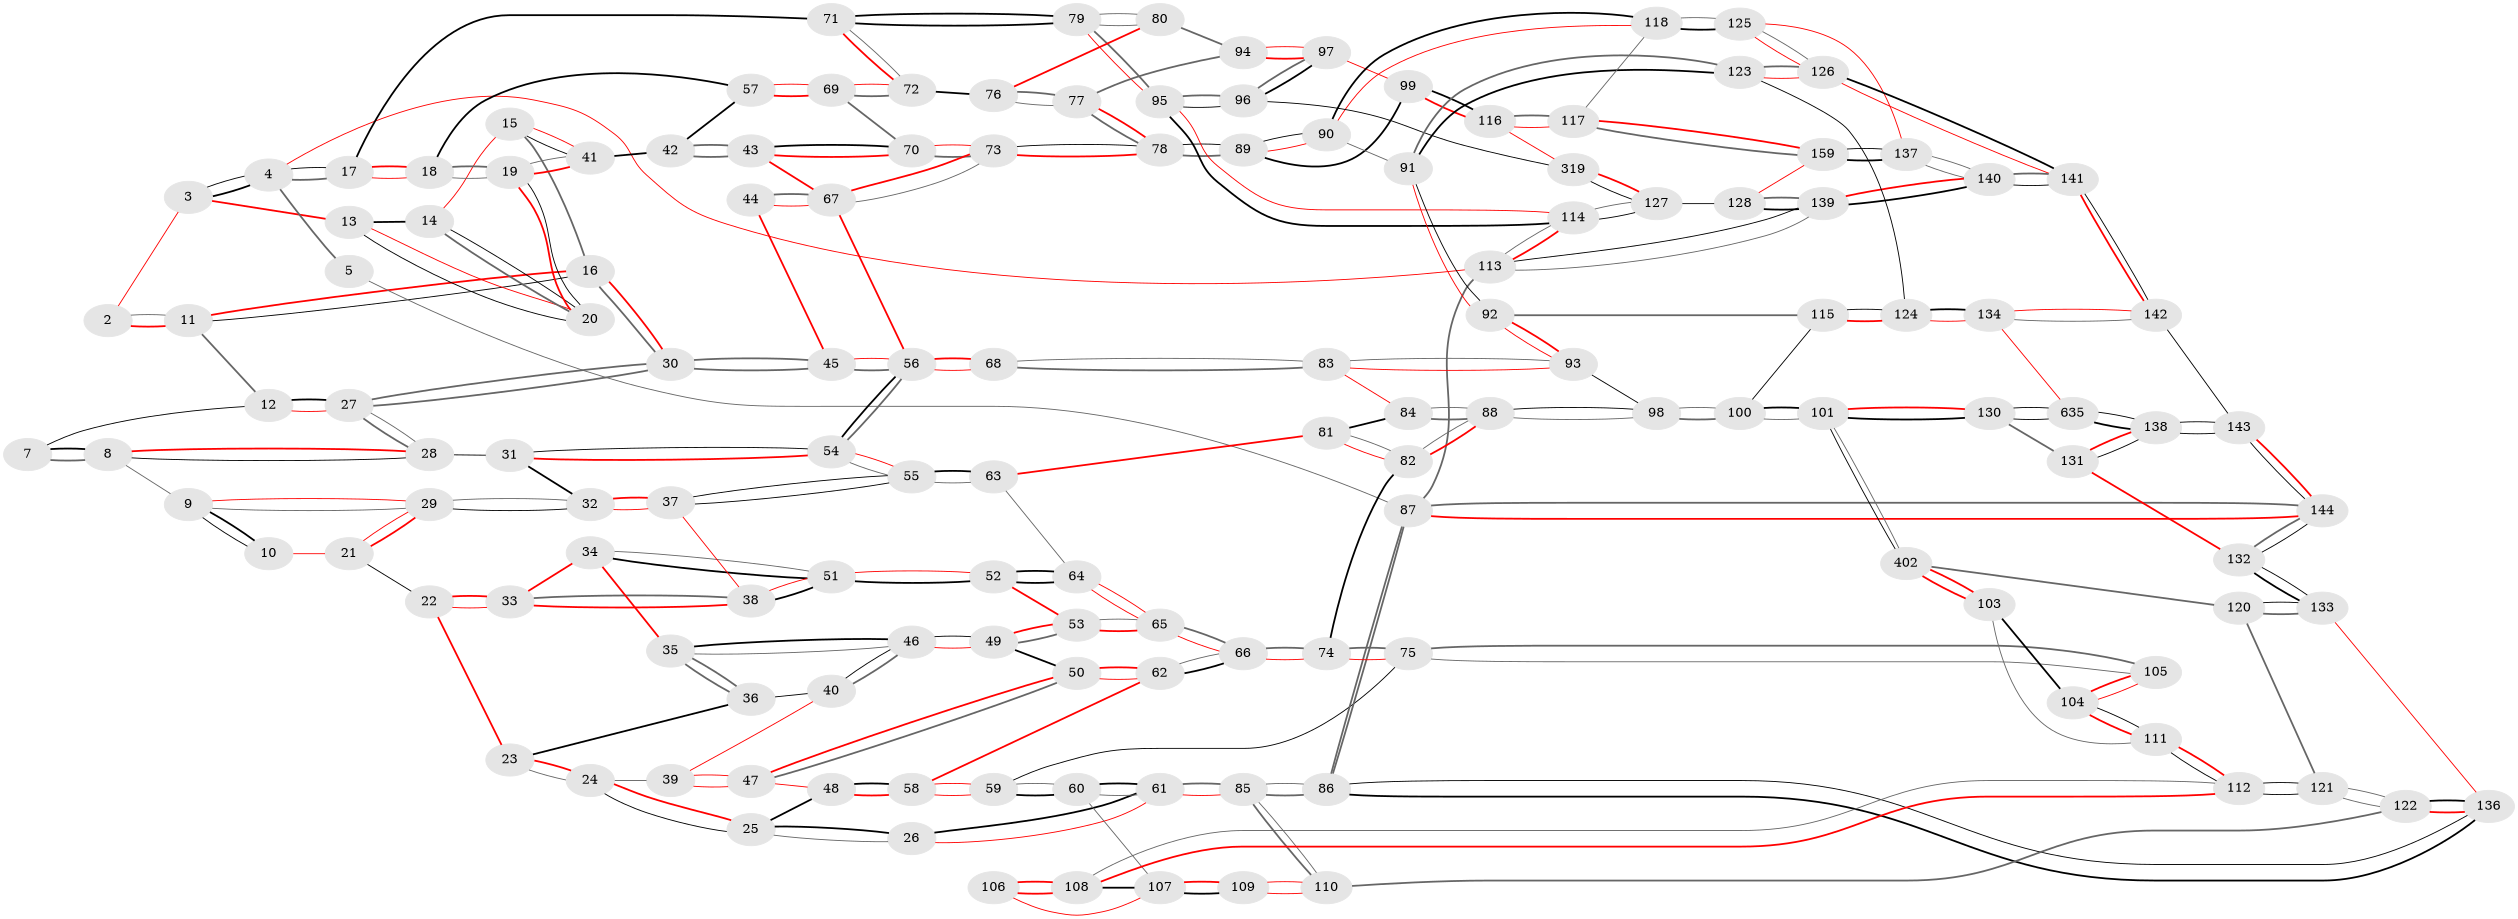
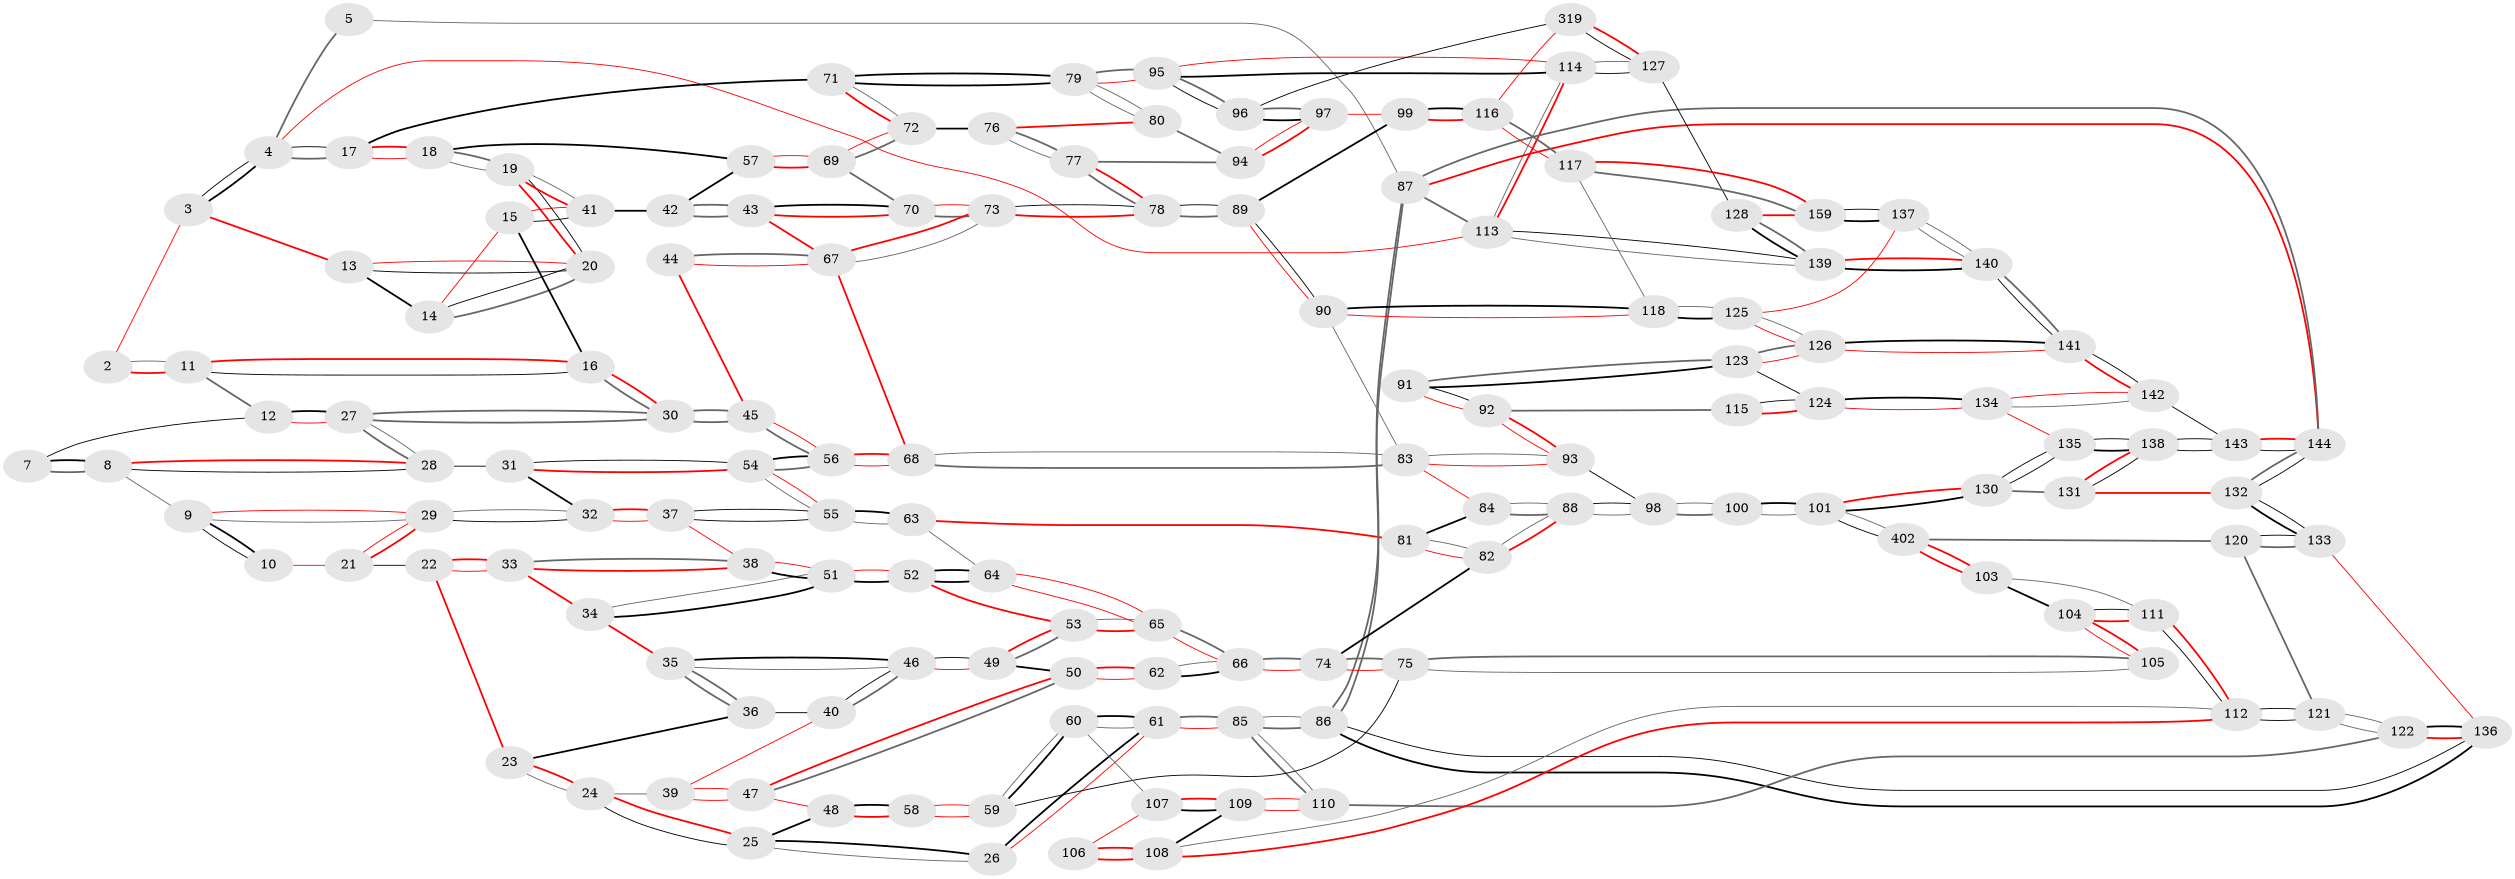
edge "90" -- "91": now "90" -- "83"
edge "159" -- "128": style solid -> bold
edge "15" -- "16": color gray40 -> black
edge "67" -- "56": now "67" -- "68"
edge "115" -- "100": removed
node "635": label "635" -> "135"
edge "62" -- "58": removed
edge "108" -- "107": now "108" -- "109"
